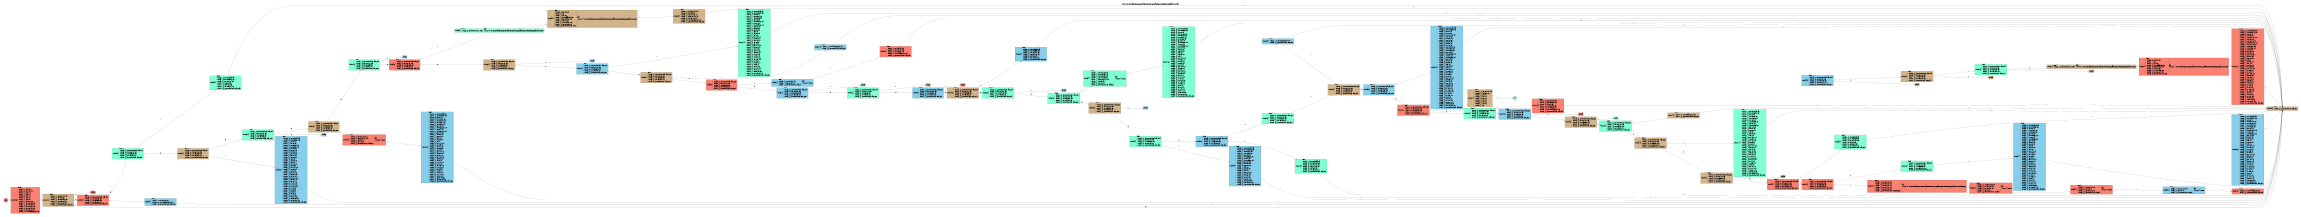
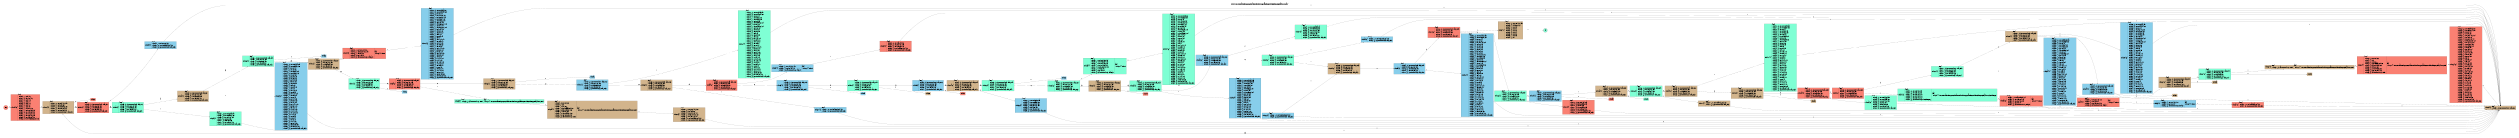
node "0x40222e [28]": added
node "0x402a0c [15]": added
node "0x402b40": fillcolor skyblue -> salmon
node "0x402a1b [23]": fillcolor salmon -> aquamarine
